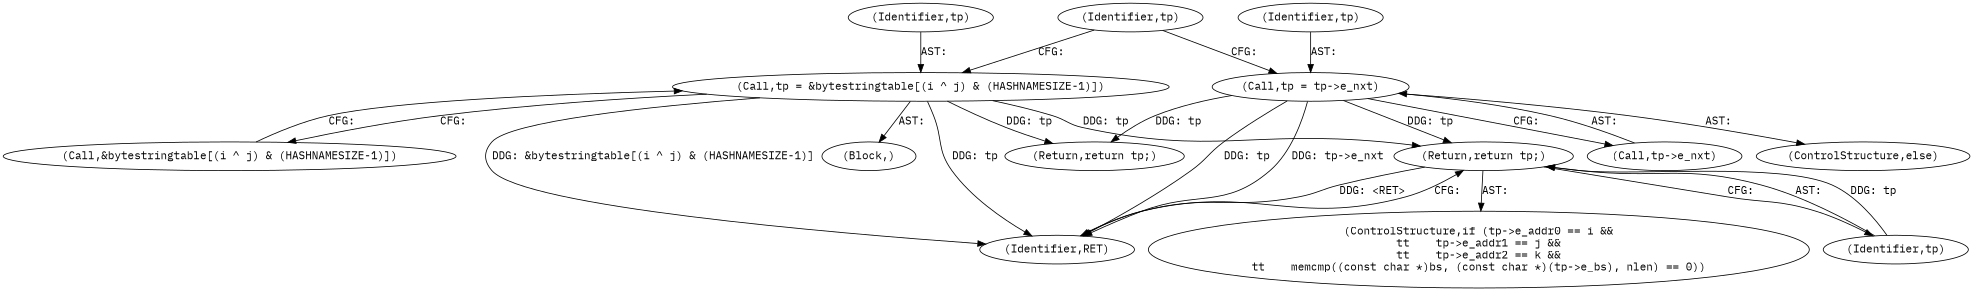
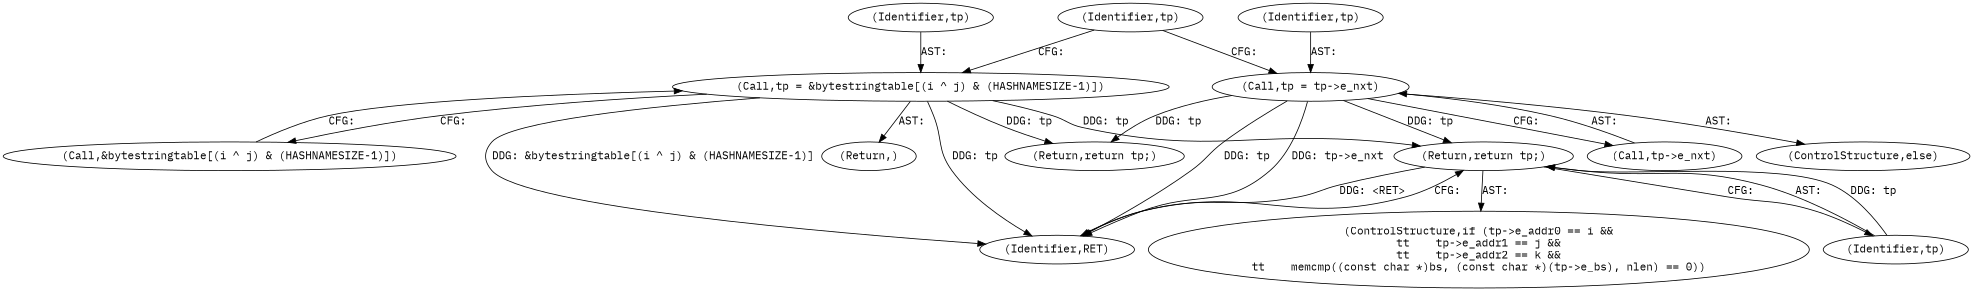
node "(Block,)": label "(Block,)" -> "(Return,)"
